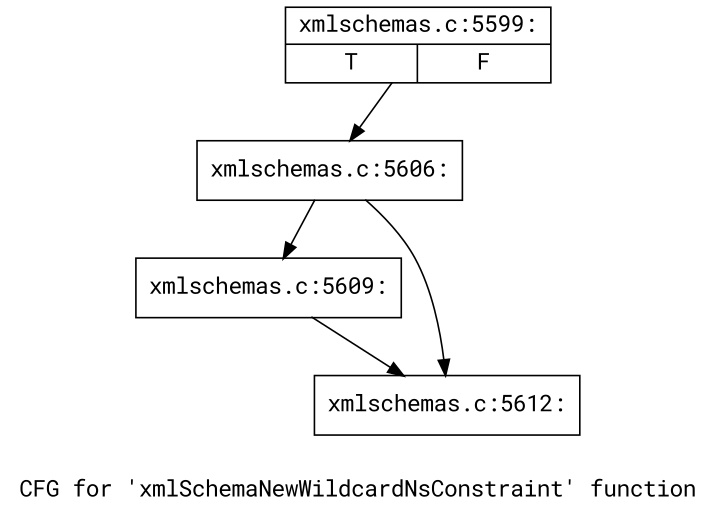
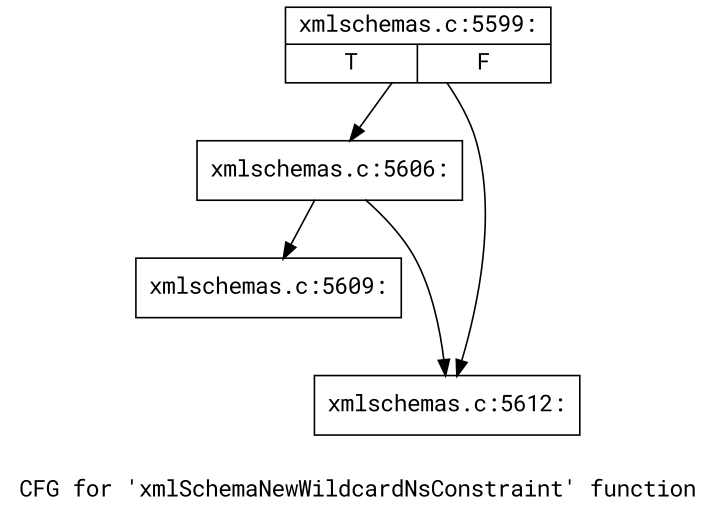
edge "xmlschemas.c:5609:" -> "xmlschemas.c:5612:": now "xmlschemas.c:5599:" -> "xmlschemas.c:5612:"
